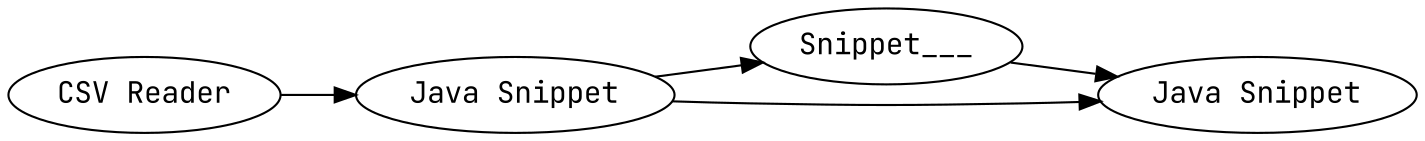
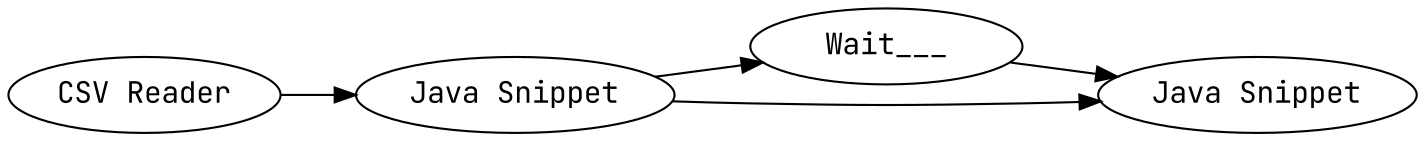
node "Snippet___": label "Snippet___" -> "Wait___"
